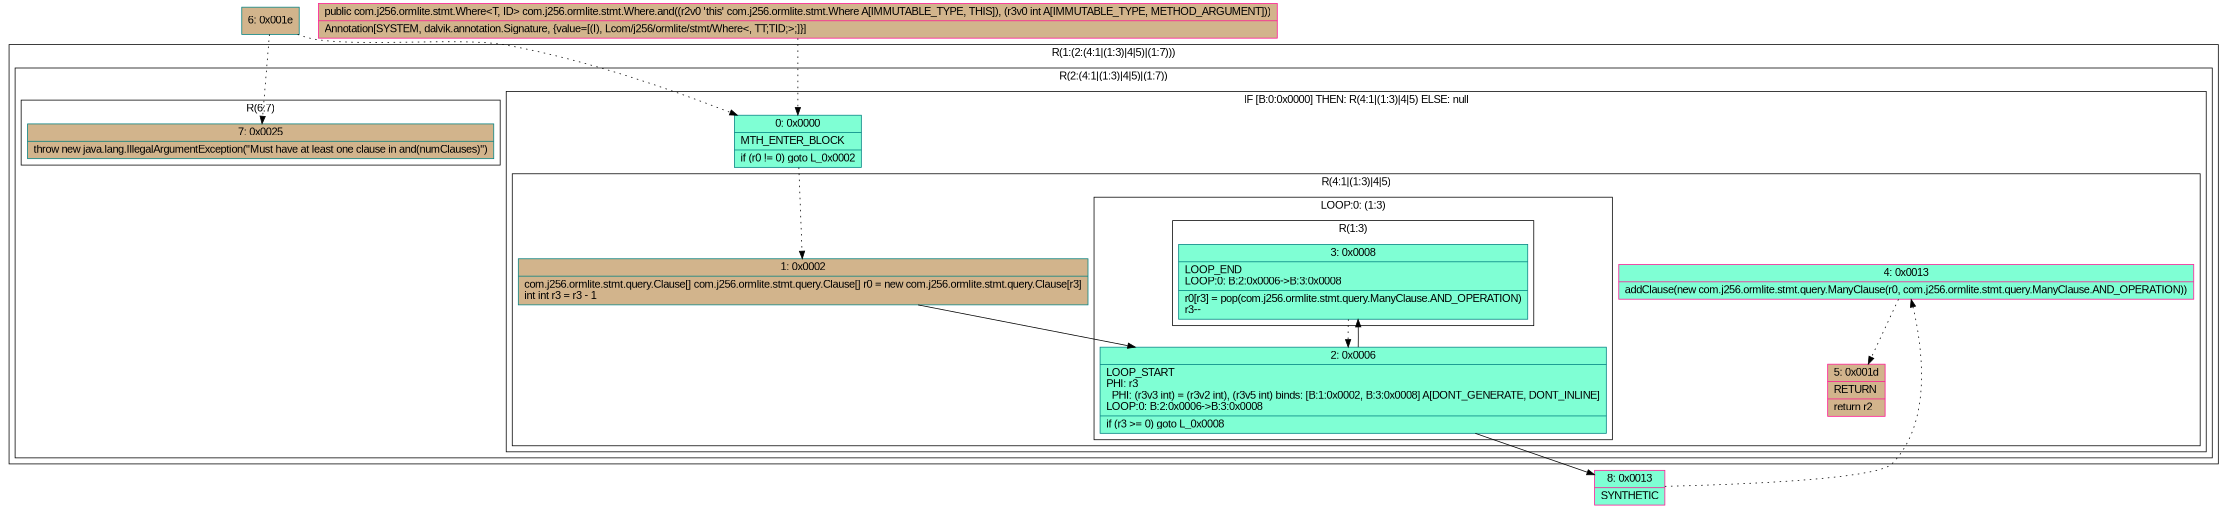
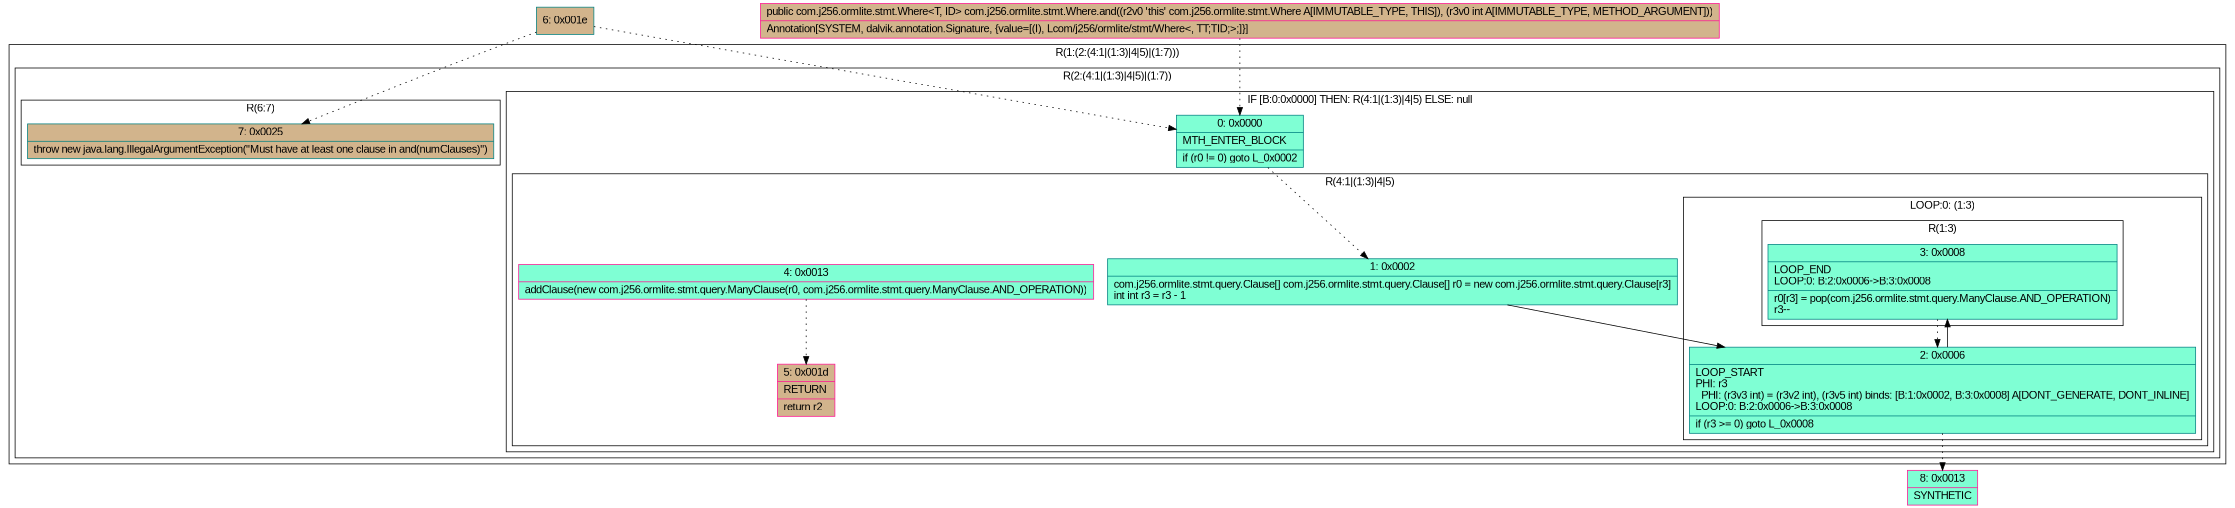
node "1: 0x0002": fillcolor tan -> aquamarine
edge "2: 0x0006" -> "8: 0x0013": style solid -> dotted
edge "8: 0x0013" -> "4: 0x0013": removed
